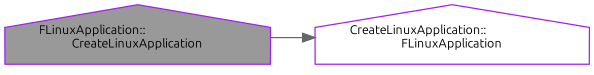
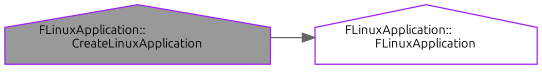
node "CreateLinuxApplication:: FLinuxApplication": label "CreateLinuxApplication:: FLinuxApplication" -> "FLinuxApplication:: FLinuxApplication"
